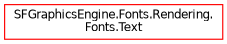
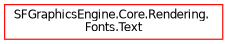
node "SFGraphicsEngine.Fonts.Rendering. Fonts.Text": label "SFGraphicsEngine.Fonts.Rendering. Fonts.Text" -> "SFGraphicsEngine.Core.Rendering. Fonts.Text"
